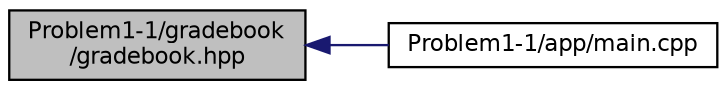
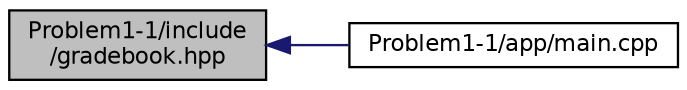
node "Problem1-1/gradebook /gradebook.hpp": label "Problem1-1/gradebook /gradebook.hpp" -> "Problem1-1/include /gradebook.hpp"
